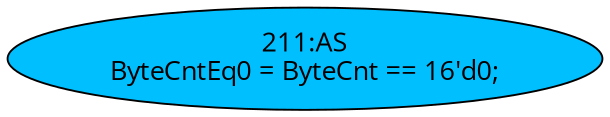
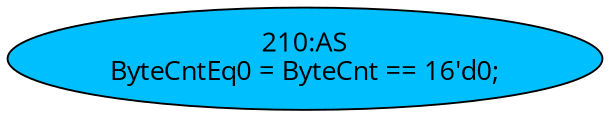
node "211:AS ByteCntEq0 = ByteCnt == 16'd0;": label "211:AS ByteCntEq0 = ByteCnt == 16'd0;" -> "210:AS ByteCntEq0 = ByteCnt == 16'd0;"
